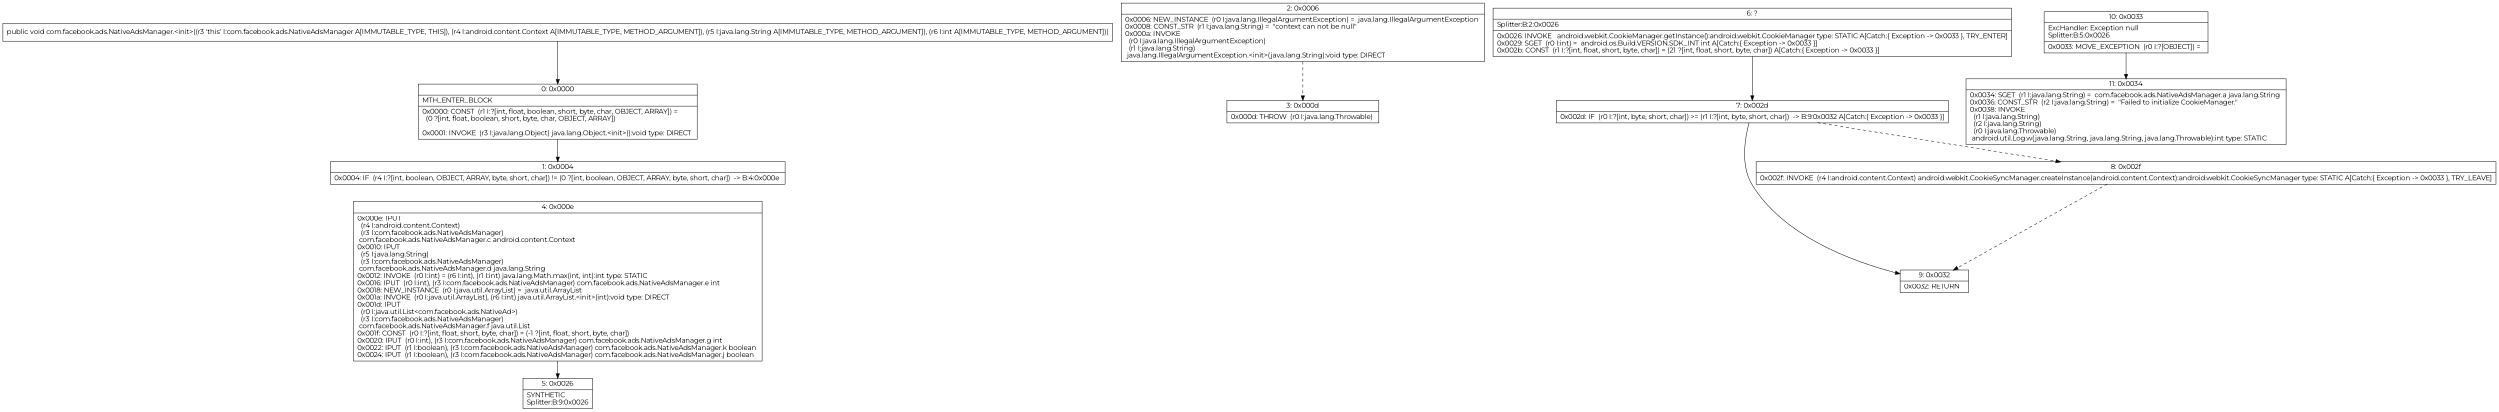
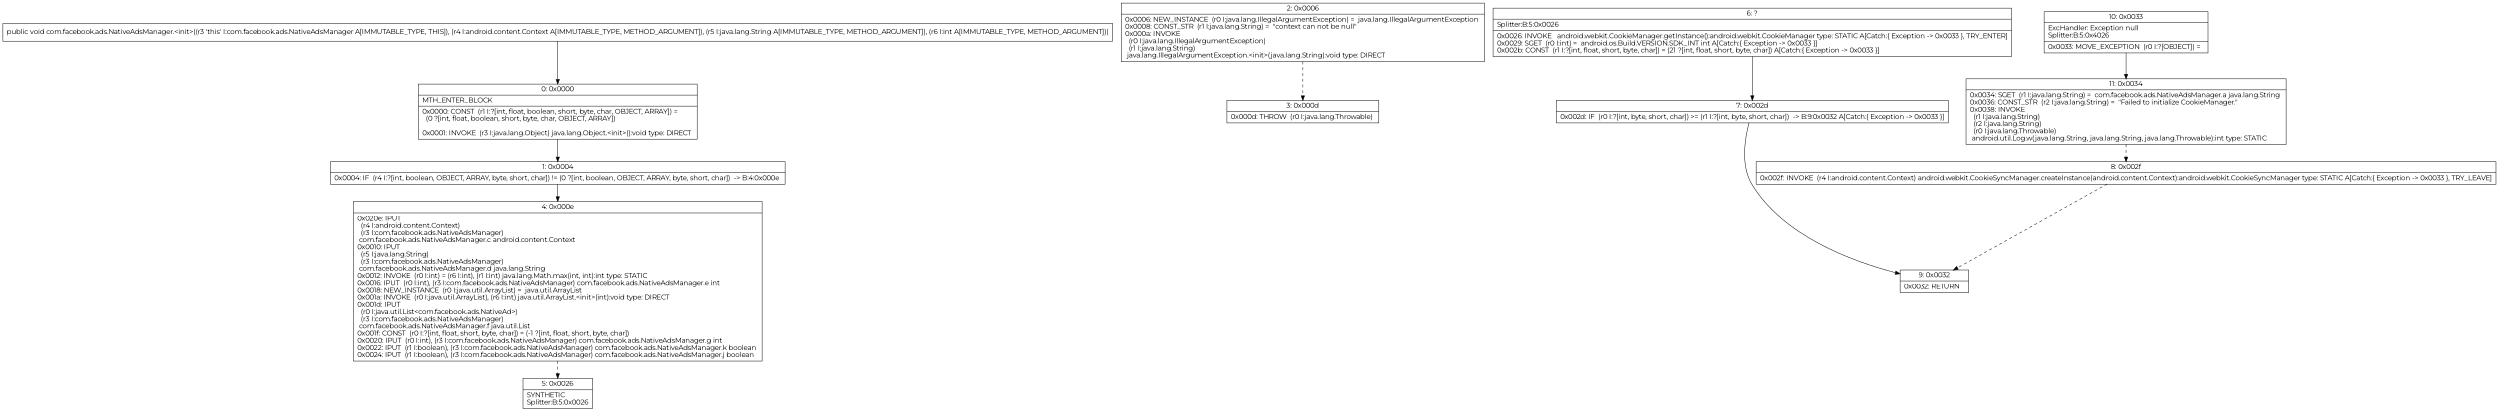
node "6: ?": text "Splitter:B:2:0x0026" -> "Splitter:B:5:0x0026"
node "10: 0x0033": text "Splitter:B:5:0x0026" -> "Splitter:B:5:0x4026"
edge "7: 0x002d" -> "8: 0x002f": now "11: 0x0034" -> "8: 0x002f"
edge "1: 0x0004" -> "4: 0x000e": added
node "4: 0x000e": text "0x000e: IPUT" -> "0x020e: IPUT"
edge "4: 0x000e" -> "5: 0x0026": style solid -> dashed
node "5: 0x0026": text "Splitter:B:9:0x0026" -> "Splitter:B:5:0x0026"
